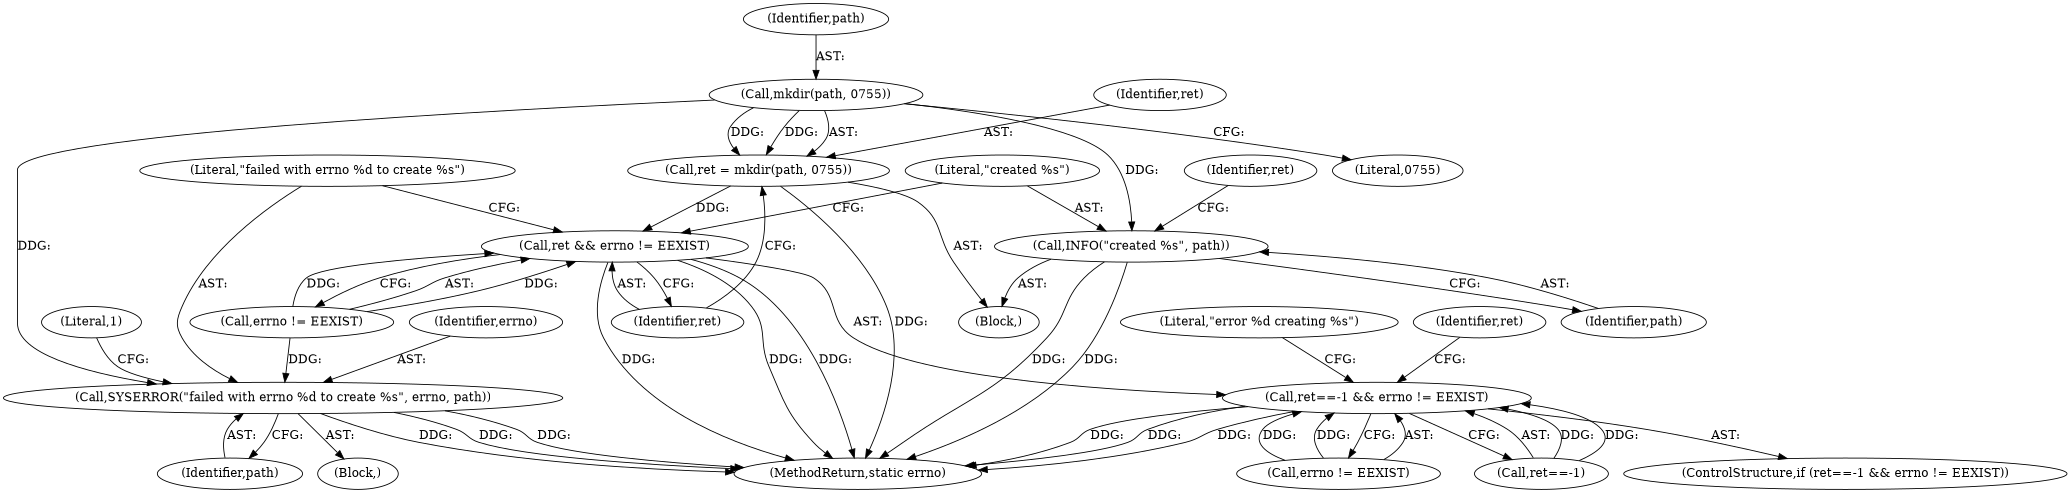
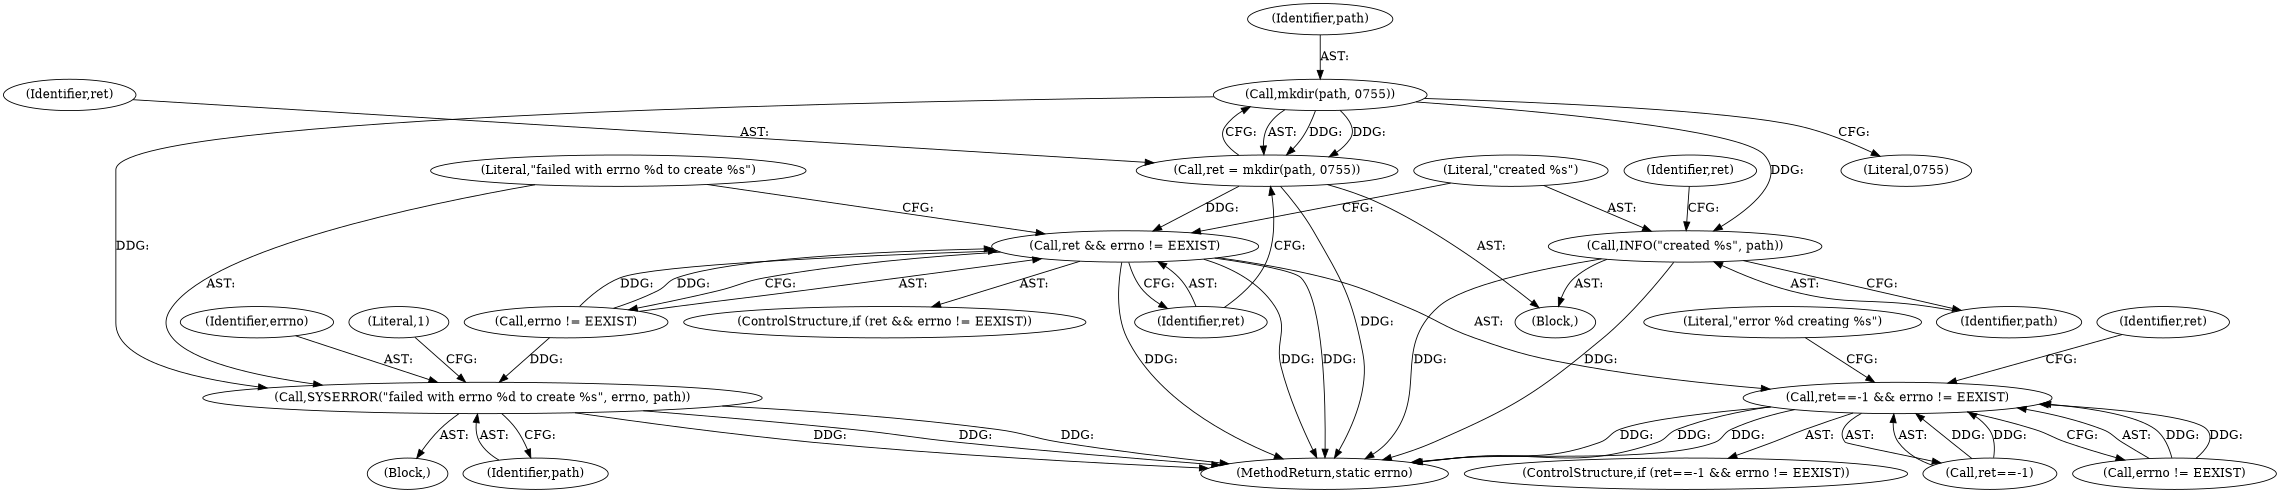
edge "(Call,ret = mkdir(path, 0755))" -> "(Call,mkdir(path, 0755))": added, label "CFG:"
node "(ControlStructure,if (ret && errno != EEXIST))": added
edge "(Call,ret==-1 && errno != EEXIST)" -> "(Call,ret==-1)": label "CFG: " -> "AST: "
